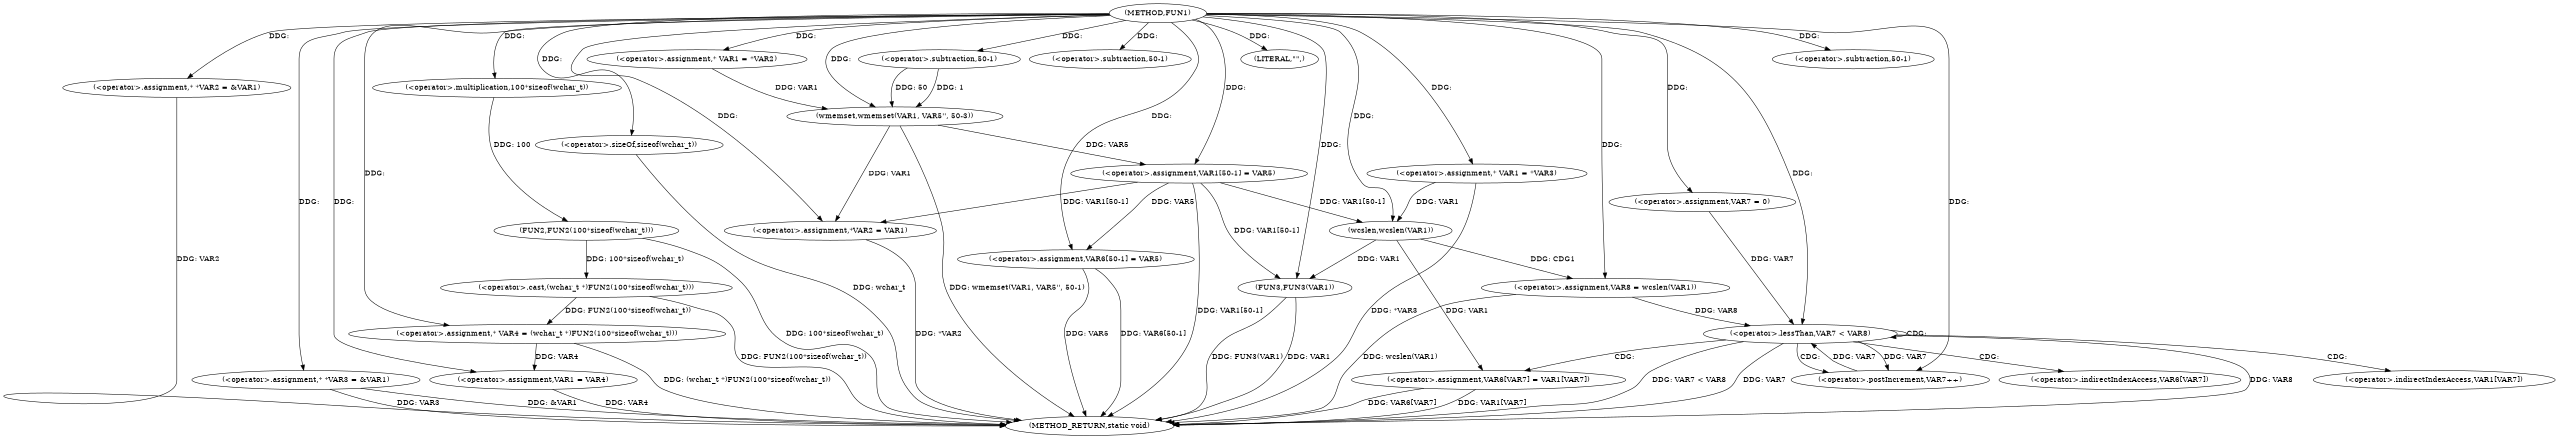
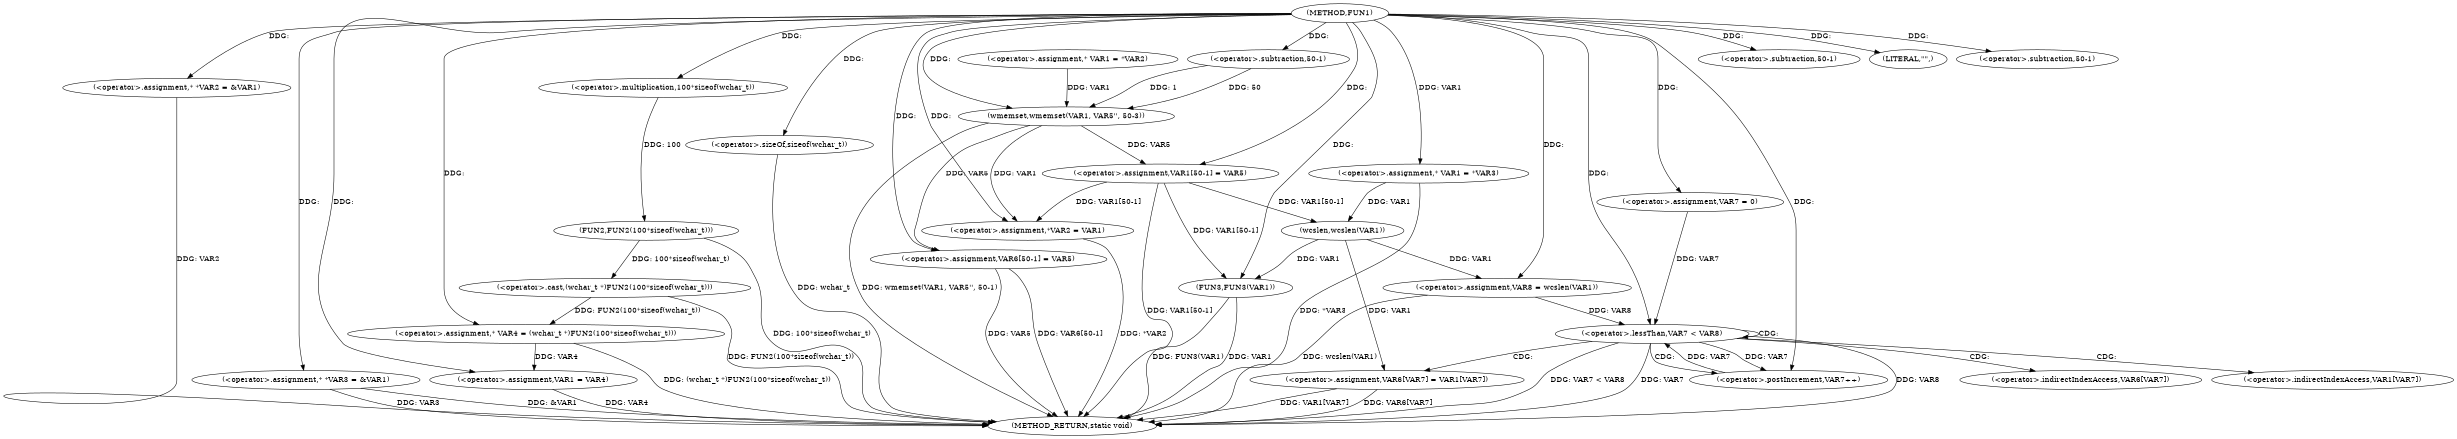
edge "(METHOD,FUN1)" -> "(<operator>.assignment,* VAR1 = *VAR2)": removed, label "DDG:"
edge "(METHOD,FUN1)" -> "(wcslen,wcslen(VAR1))": removed, label "DDG:"
edge "(METHOD,FUN1)" -> "(<operator>.assignment,* VAR1 = *VAR3)": label "DDG: " -> "DDG: VAR1"
edge "(<operator>.assignment,VAR1[50-1] = VAR5)" -> "(<operator>.assignment,VAR6[50-1] = VAR5)": now "(wmemset,wmemset(VAR1, VAR5'', 50-3))" -> "(<operator>.assignment,VAR6[50-1] = VAR5)"
edge "(wcslen,wcslen(VAR1))" -> "(<operator>.assignment,VAR8 = wcslen(VAR1))": label "DDG: CDG1" -> "DDG: VAR1"
